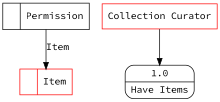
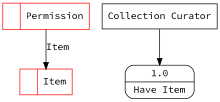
node "Permission": color black -> red
node "Collection Curator": color red -> black
node "1.0": text "Have Items" -> "Have Item"
